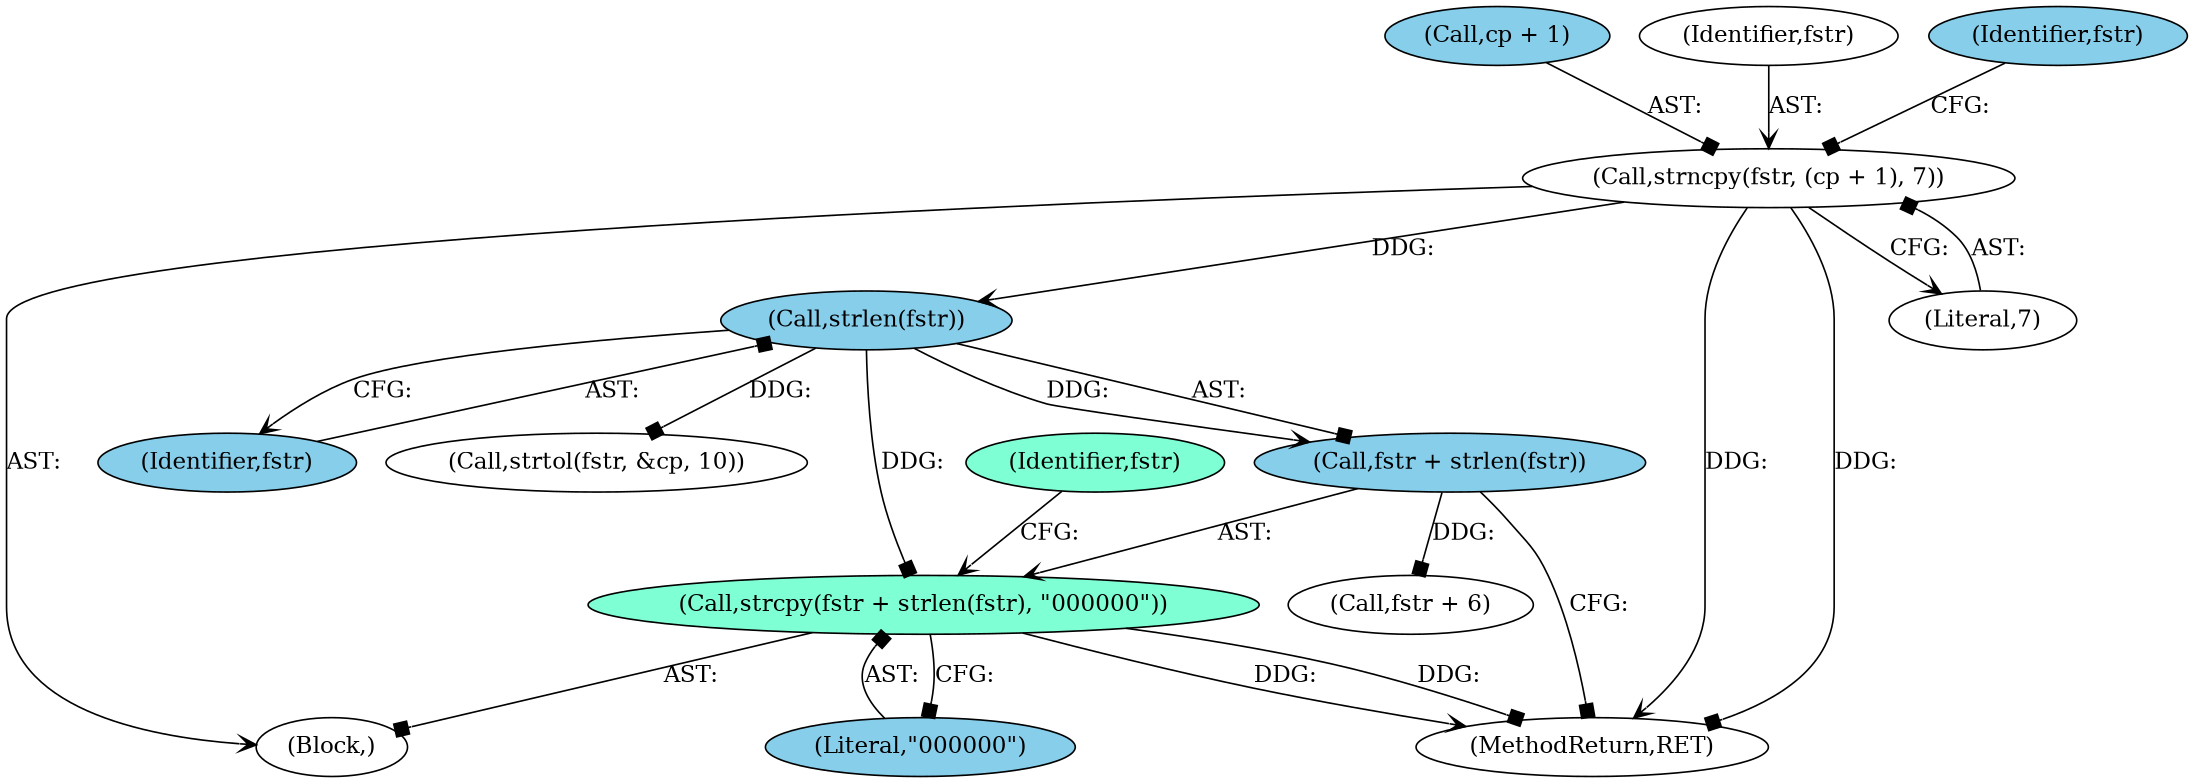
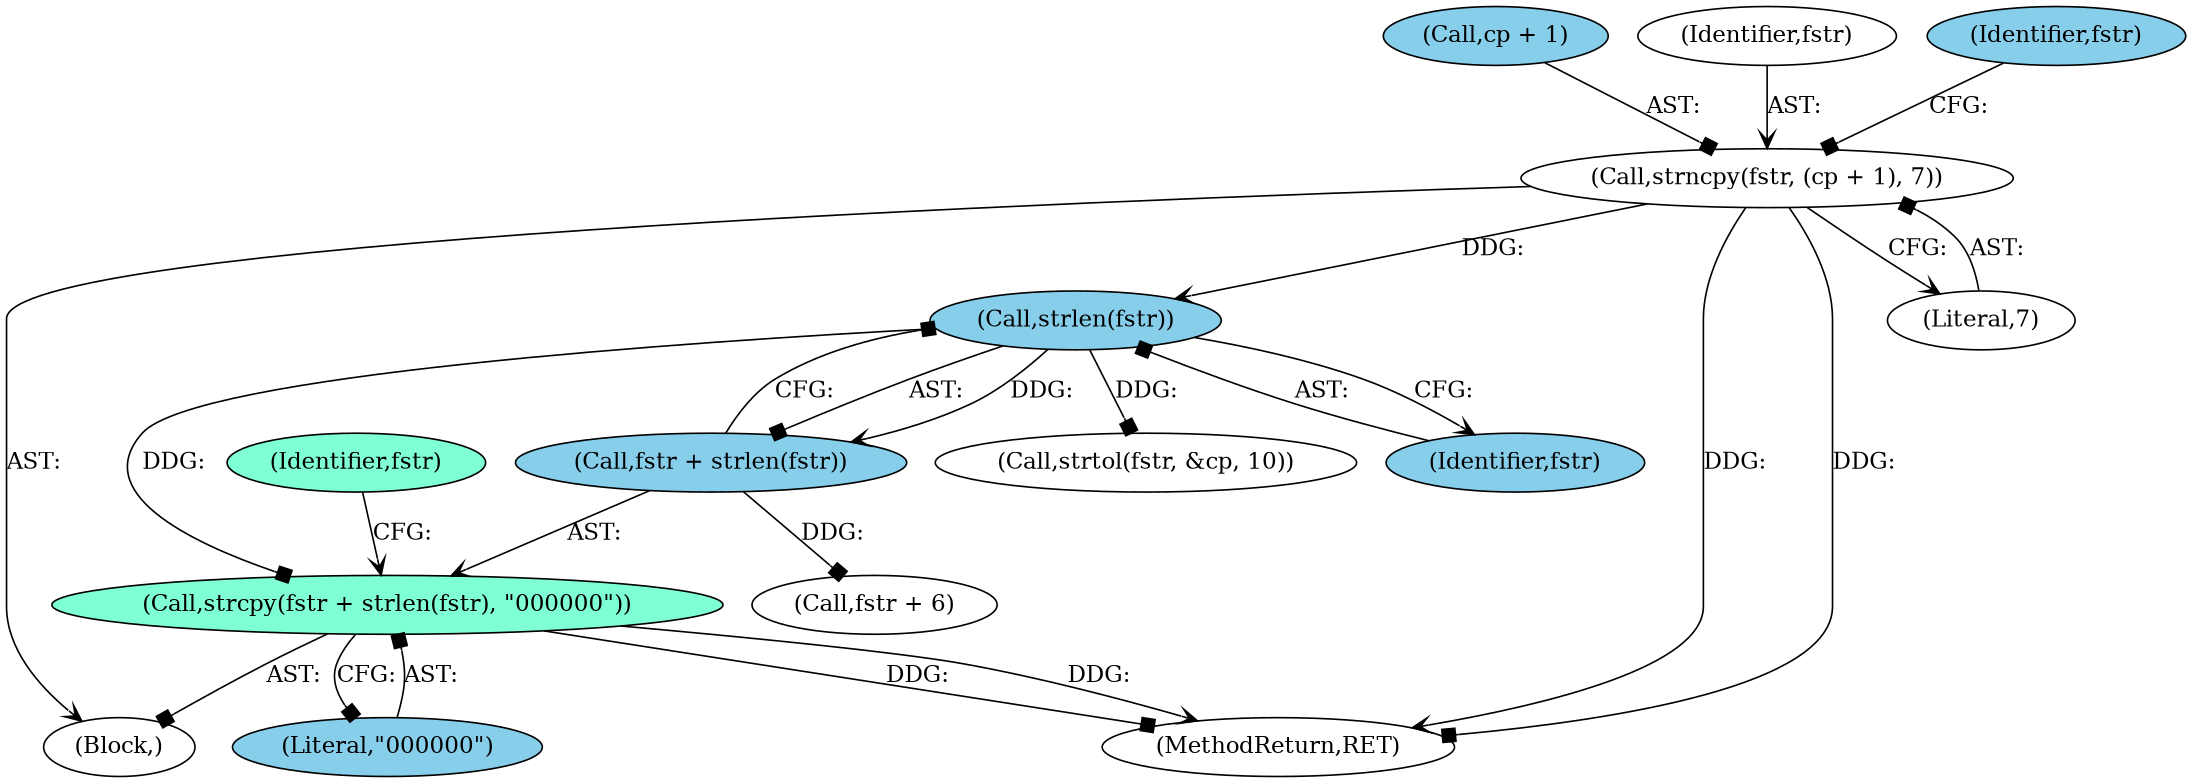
edge "(Call,fstr + strlen(fstr))" -> "(MethodReturn,RET)": now "(Call,fstr + strlen(fstr))" -> "(Call,strlen(fstr))"
